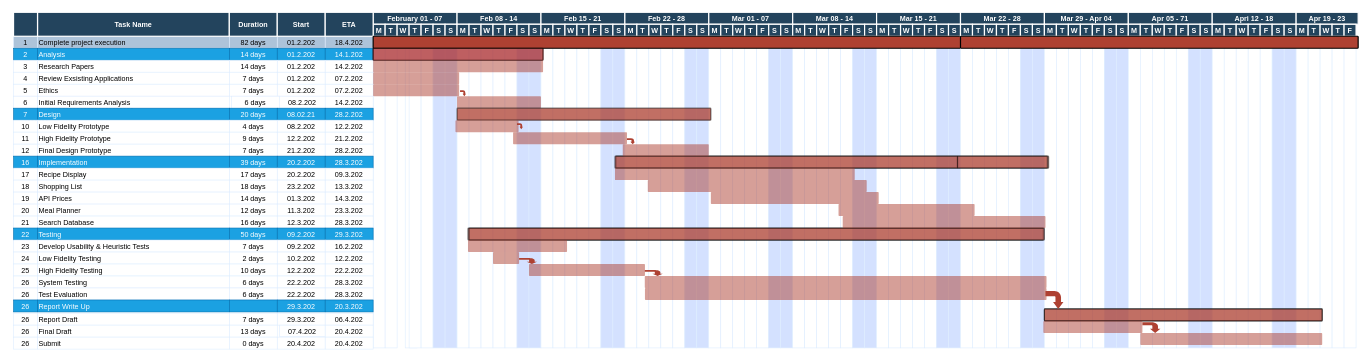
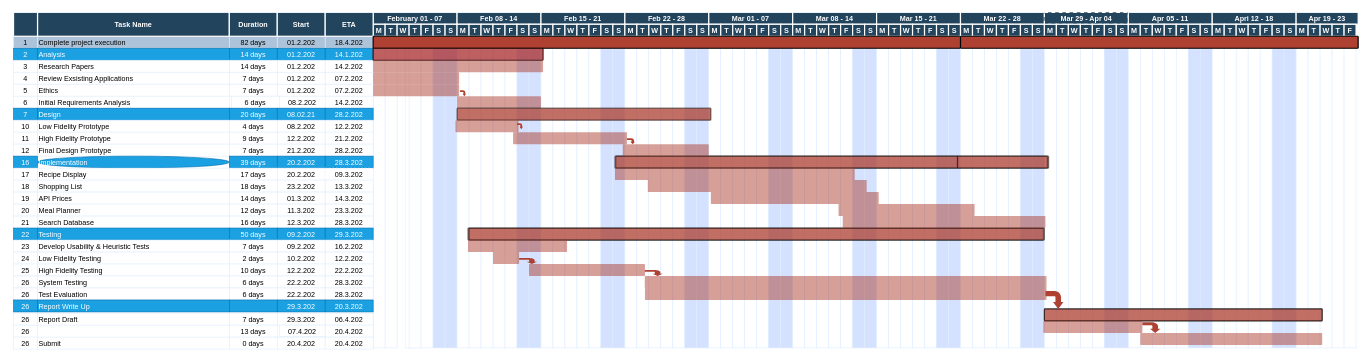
node "Mar 29 - Apr 04": style solid -> dashed
node "Apr 05 - 71": label "Apr 05 - 71" -> "Apr 05 - 11"
node "Implementation": shape rectangle -> ellipse
node "09.3.202": style solid -> dashed
node "Final Draft": removed
